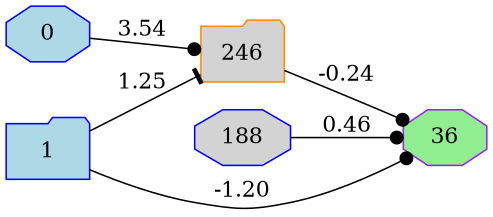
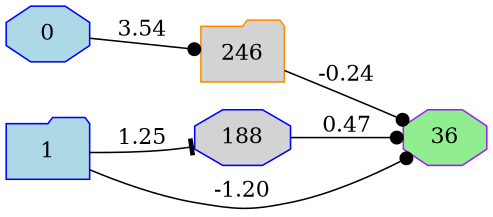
edge "1" -> "246": now "1" -> "188"
edge "188" -> "36": label "0.46" -> "0.47"
